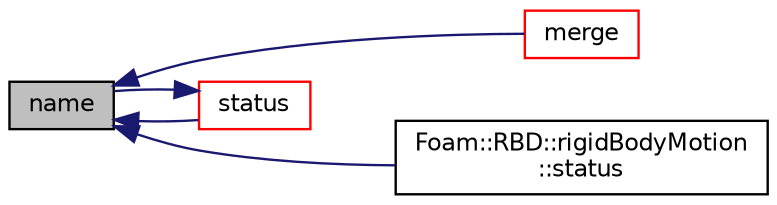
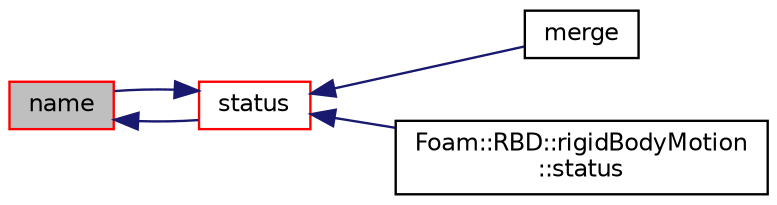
node "merge": color red -> black
edge "merge" -> "name": now "merge" -> "status"
node "name": color black -> red
edge "Foam::RBD::rigidBodyMotion ::status" -> "name": now "Foam::RBD::rigidBodyMotion ::status" -> "status"
